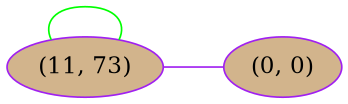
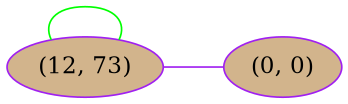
node "(11, 73)": label "(11, 73)" -> "(12, 73)"
